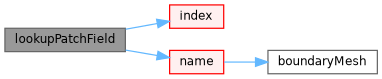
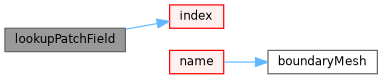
edge "lookupPatchField" -> "name": removed
